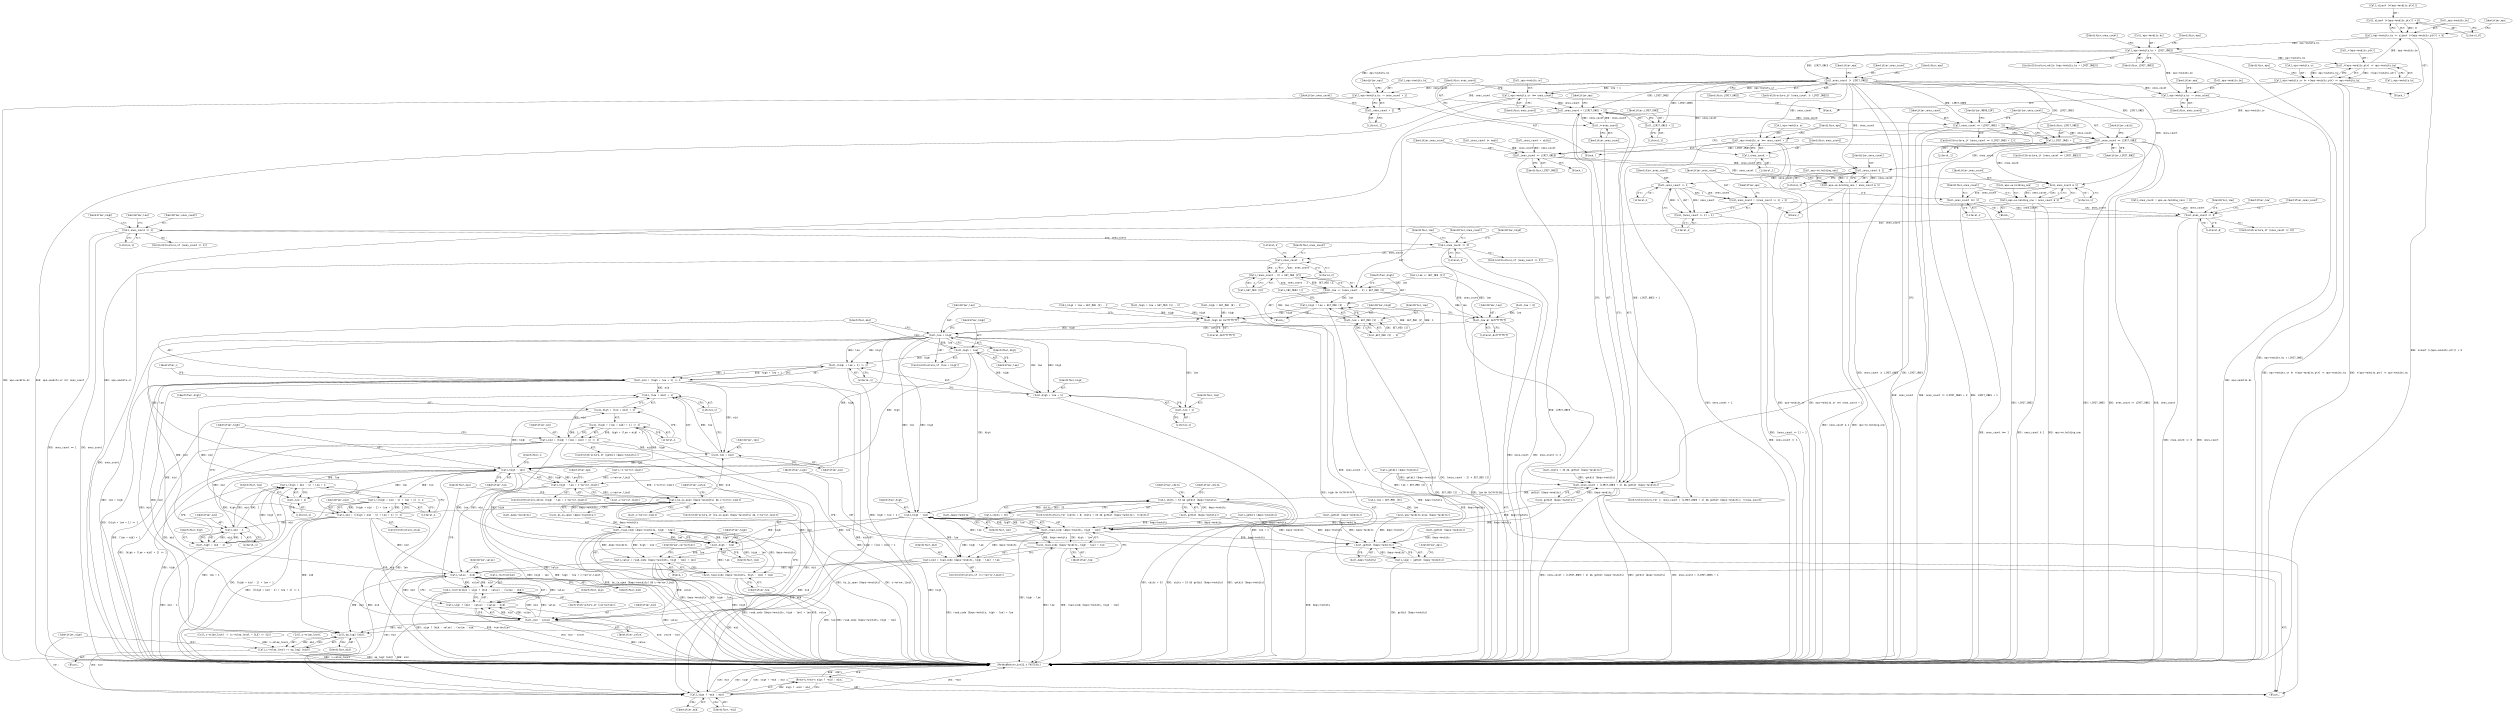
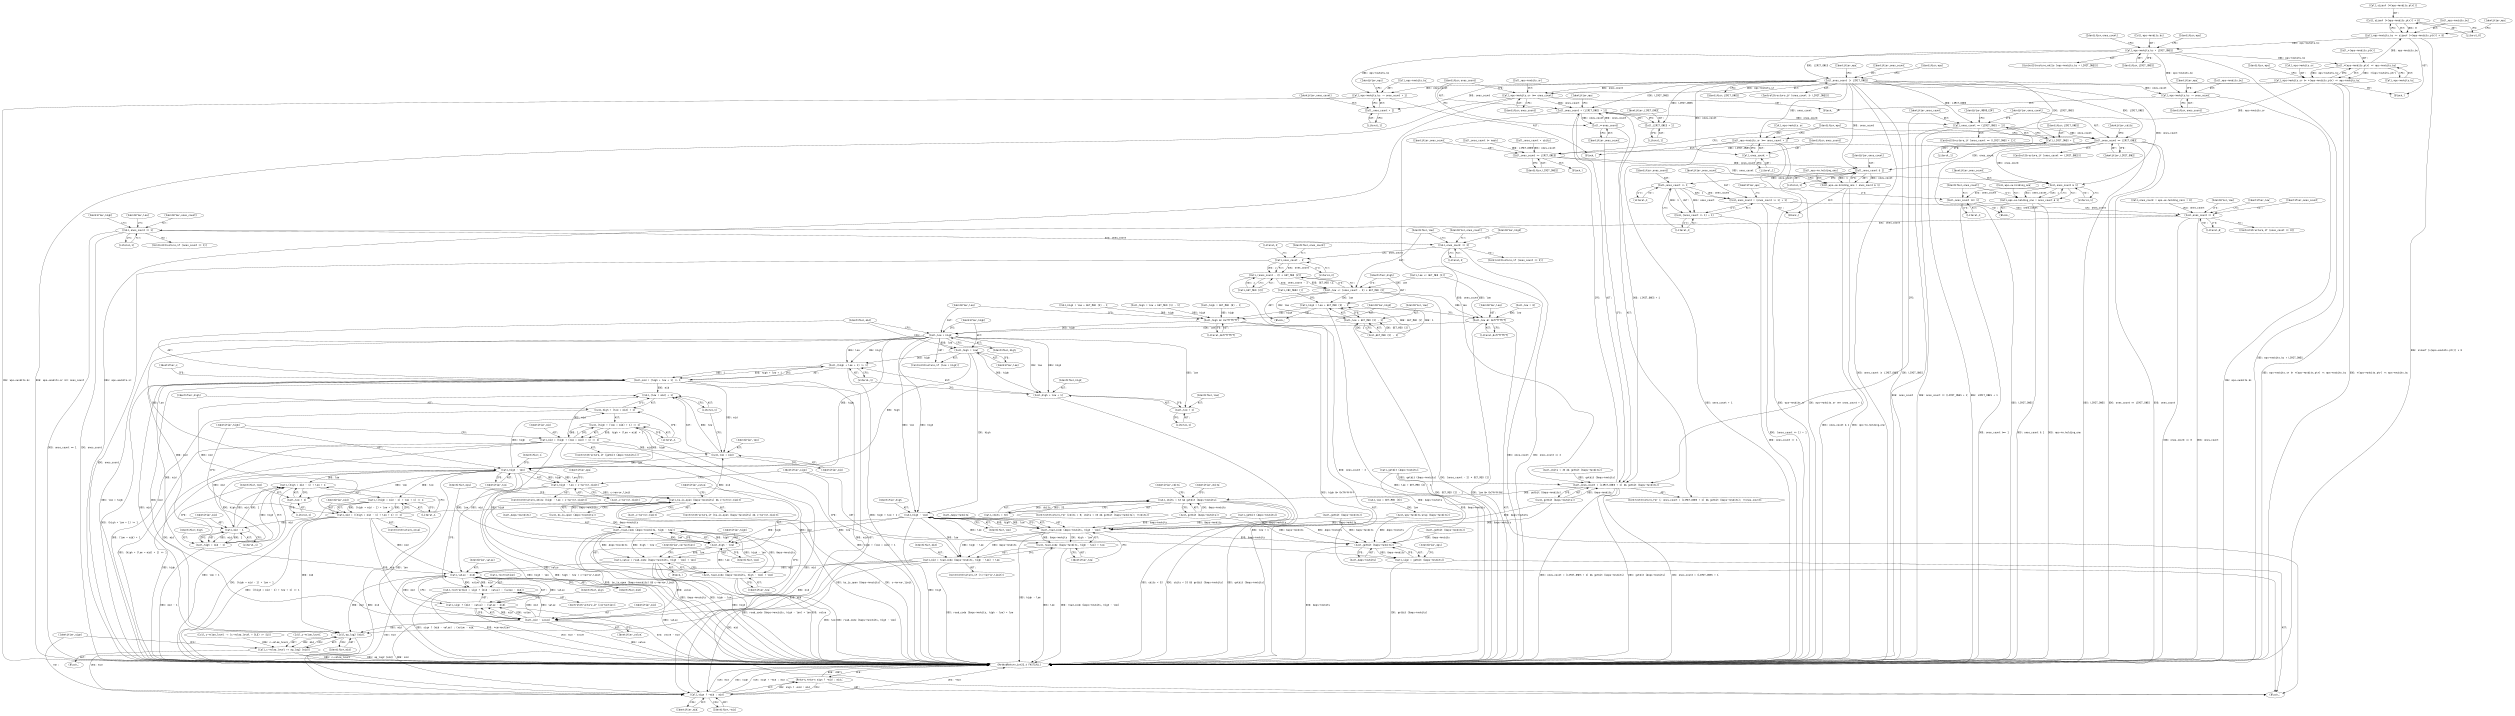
edge "(Call,ones_count >= LIMIT_ONES)" -> "(Call,wps->wvbits.sr >>= ones_count)": label "DDG: low + 1" -> "DDG: ones_count"
edge "(Call,ones_count |= mask)" -> "(Call,ones_count += LIMIT_ONES)": label "DDG: ones_count" -> "DDG: LIMIT_ONES"
node "(Call,!c->error_limit)": removed
edge "(Call,*correction = sign ? (mid - value) : (value - mid))" -> "(Call,sign ? (mid - value) : (value - mid))": removed, label "CFG:"
edge "(Call,ones_count += LIMIT_ONES)" -> "(MethodReturn,int32_t FASTCALL)": removed, label "DDG: LIMIT_ONES"
